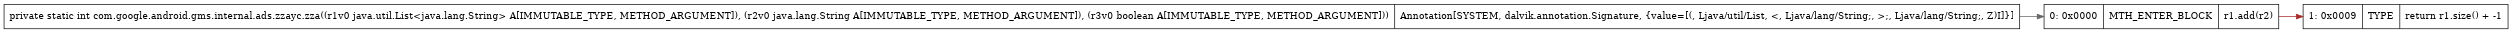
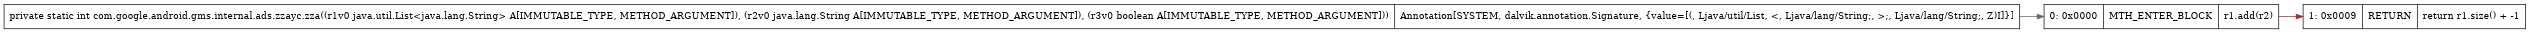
node "1: 0x0009": text "TYPE" -> "RETURN"
